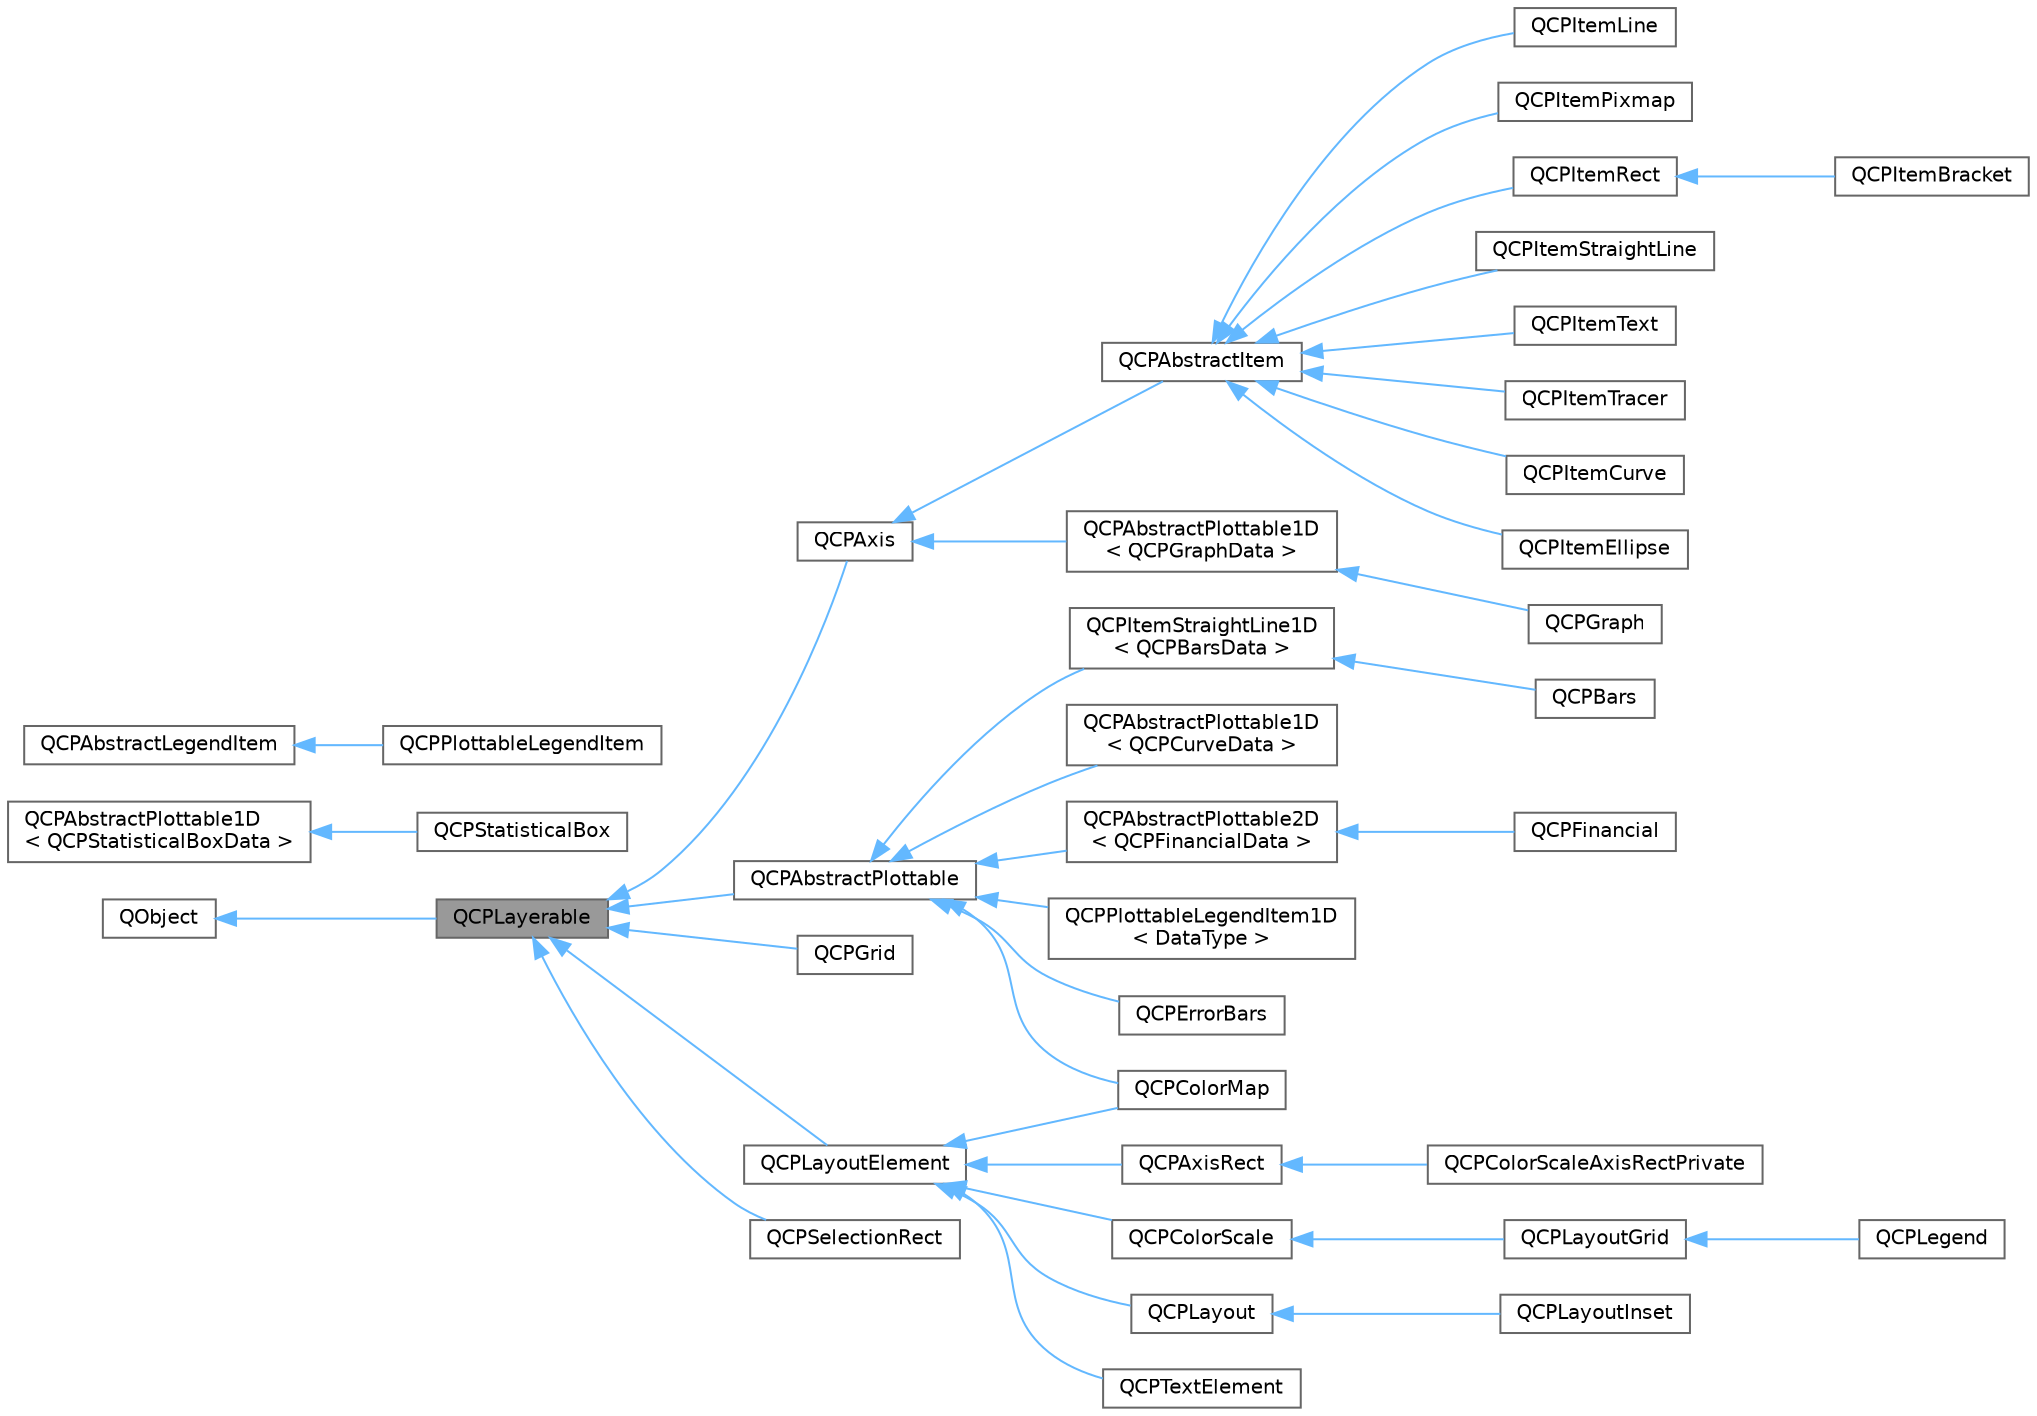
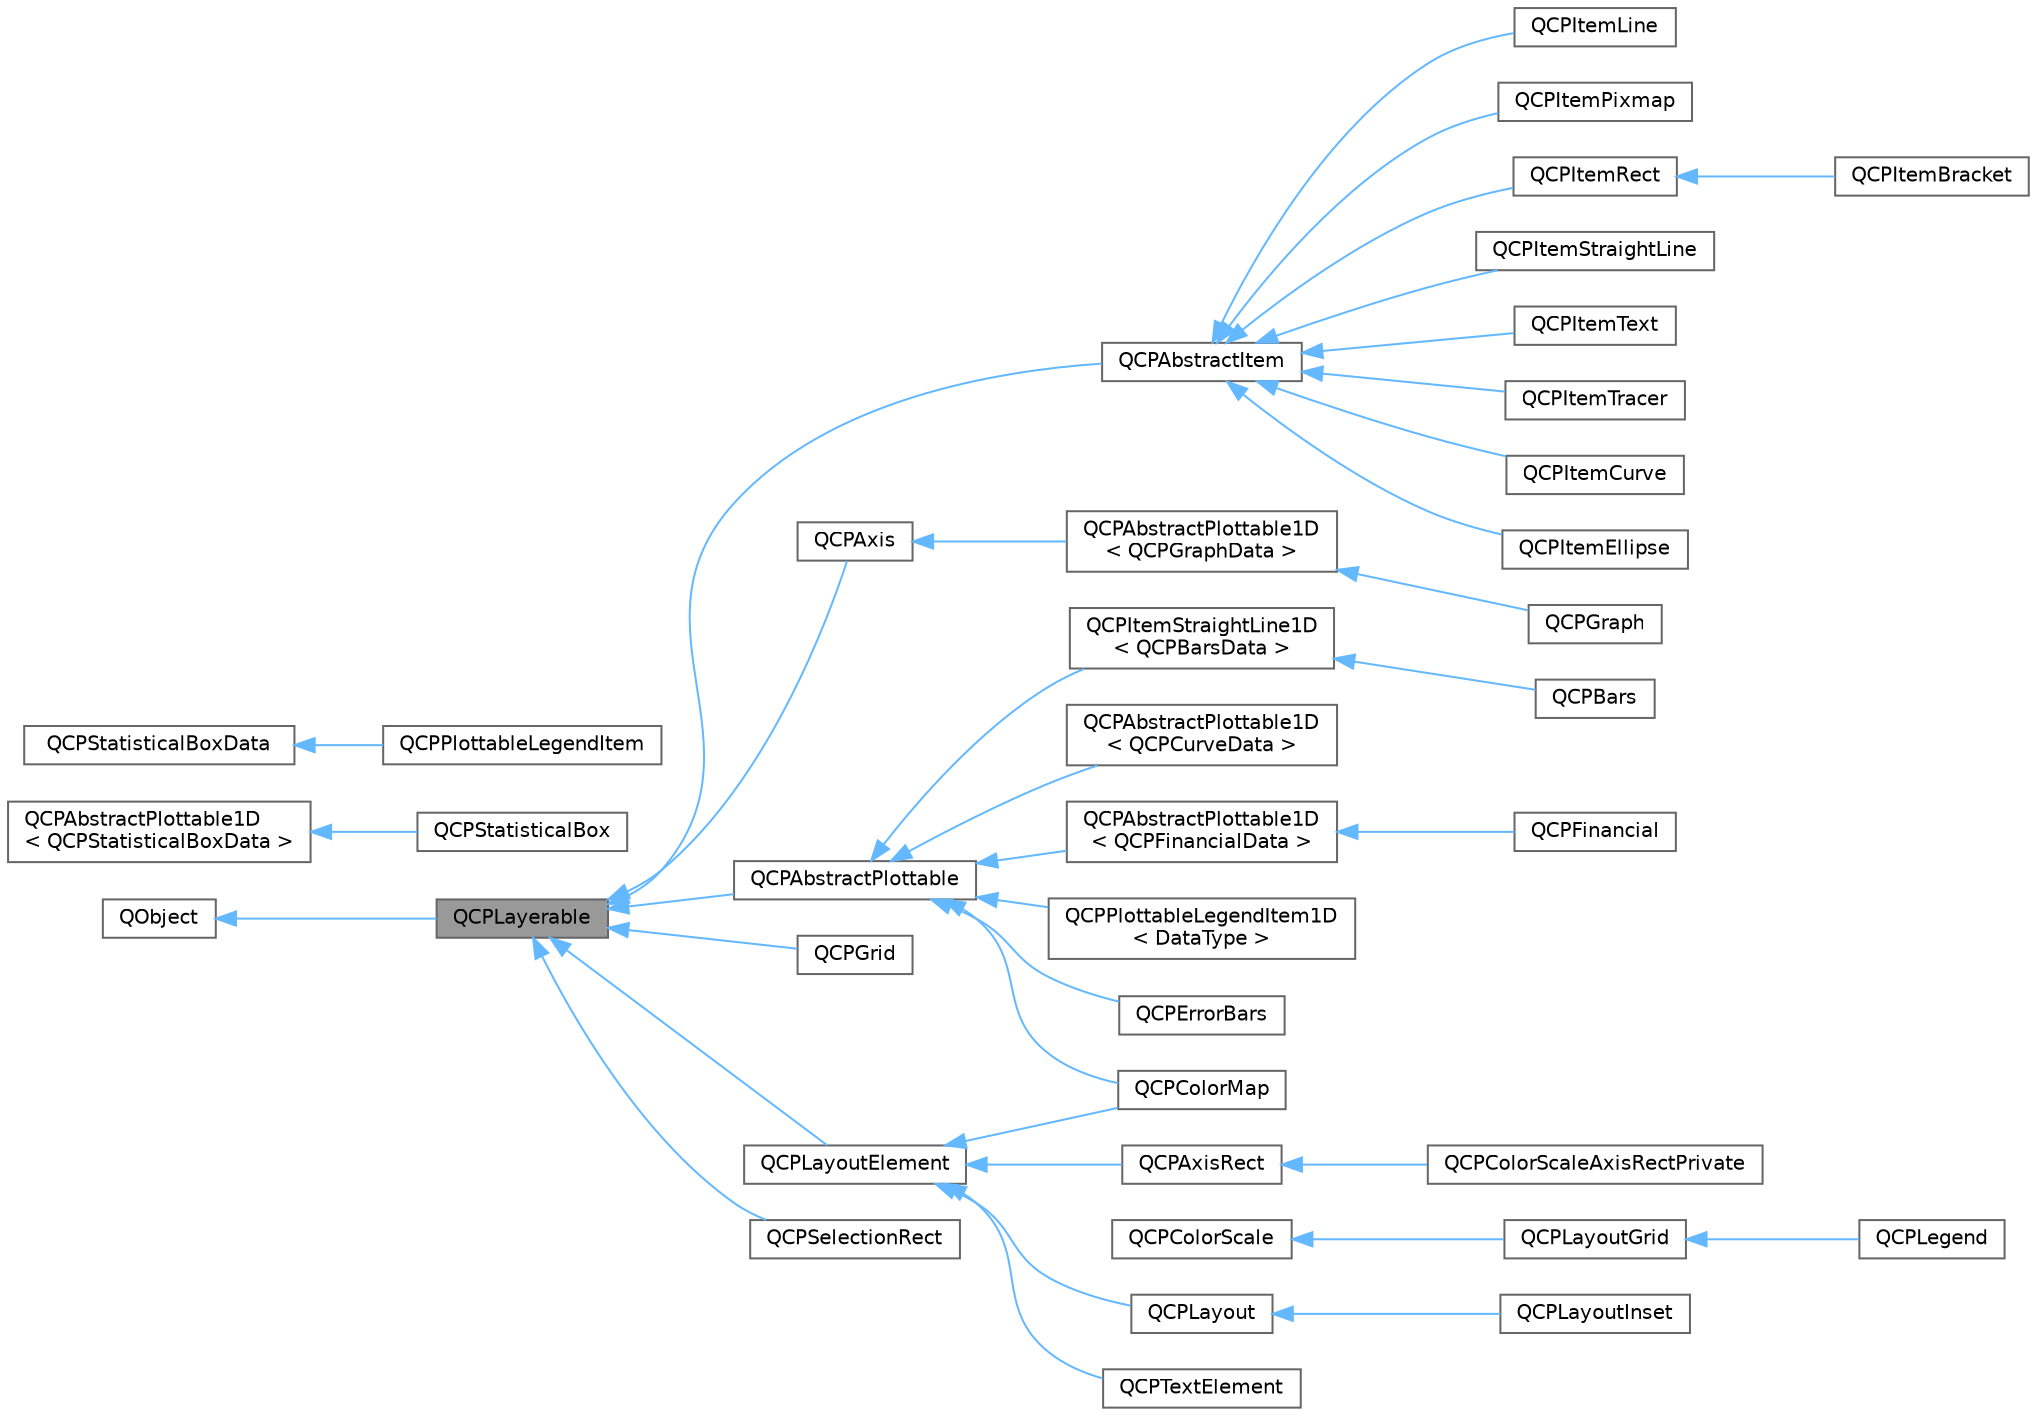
edge "QCPAbstractItem" -> "QCPAxis": now "QCPAbstractItem" -> "QCPLayerable"
node "QCPAbstractLegendItem": label "QCPAbstractLegendItem" -> "QCPStatisticalBoxData"
node "QCPAbstractPlottable2D < QCPFinancialData >": label "QCPAbstractPlottable2D < QCPFinancialData >" -> "QCPAbstractPlottable1D < QCPFinancialData >"
edge "QCPColorScale" -> "QCPLayoutElement": removed
